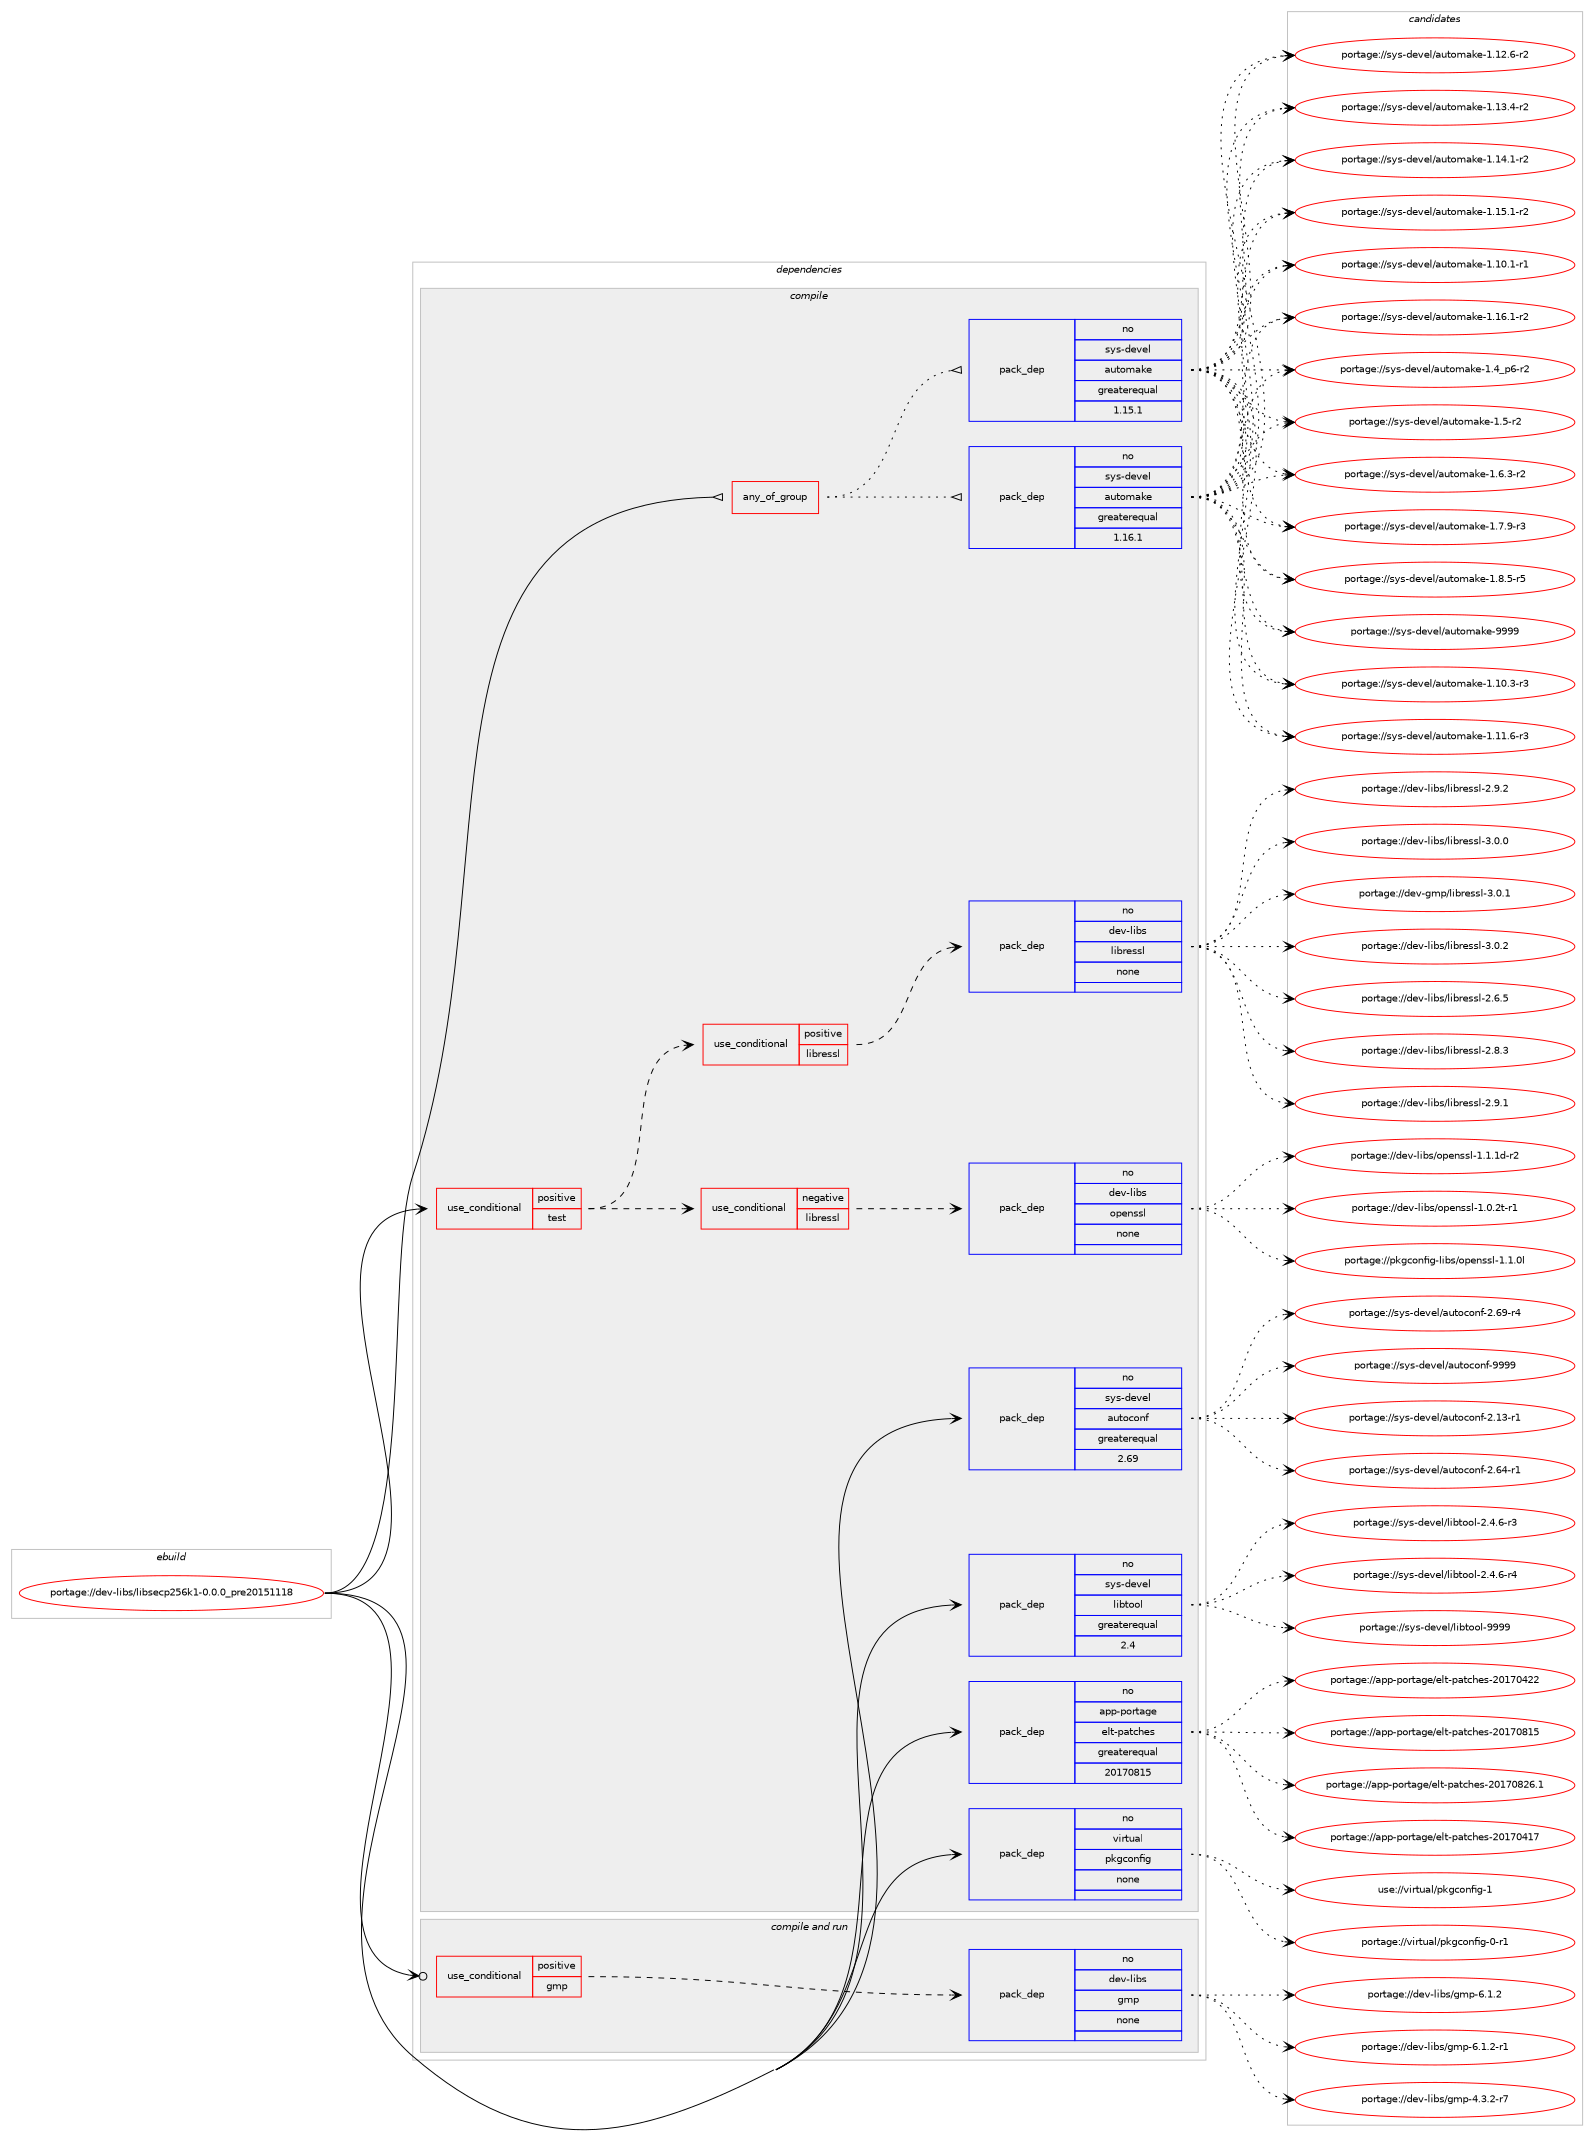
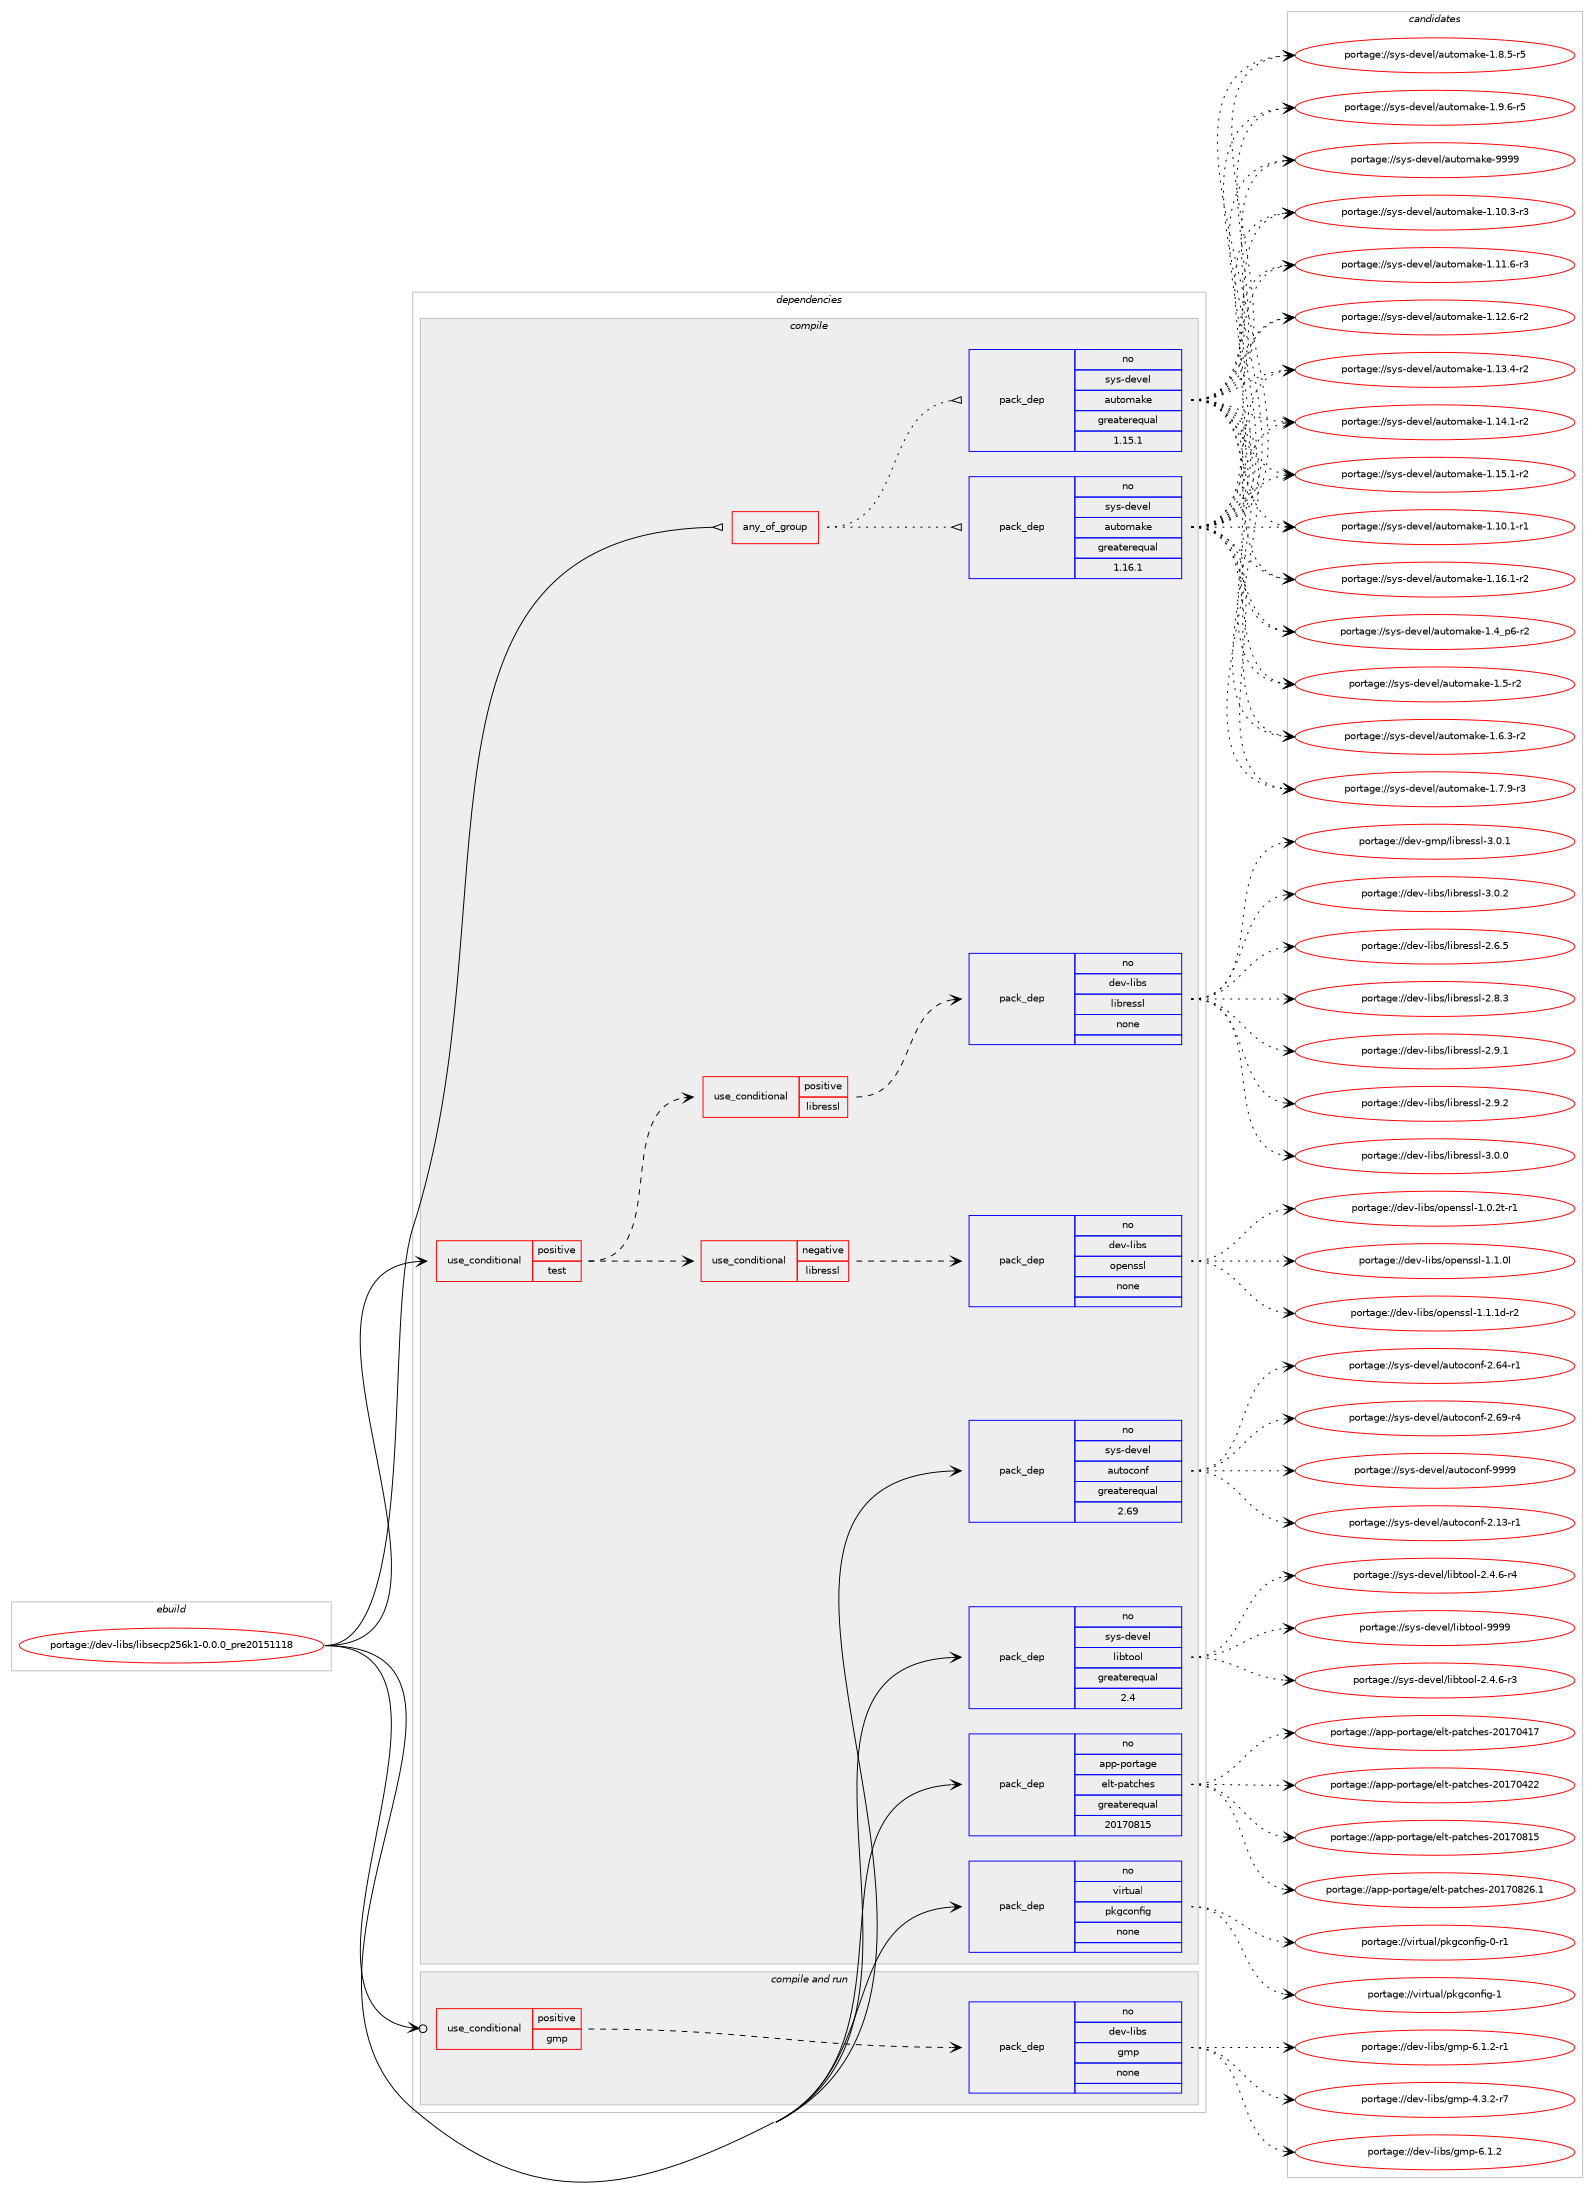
node "portage://sys-devel/automake-1.9.6-r5": added
node "portage://pkgconfig-libs/openssl-1.1.0l": label "portage://pkgconfig-libs/openssl-1.1.0l" -> "portage://dev-libs/openssl-1.1.0l"
node "use://virtual/pkgconfig-1": label "use://virtual/pkgconfig-1" -> "portage://virtual/pkgconfig-1"
